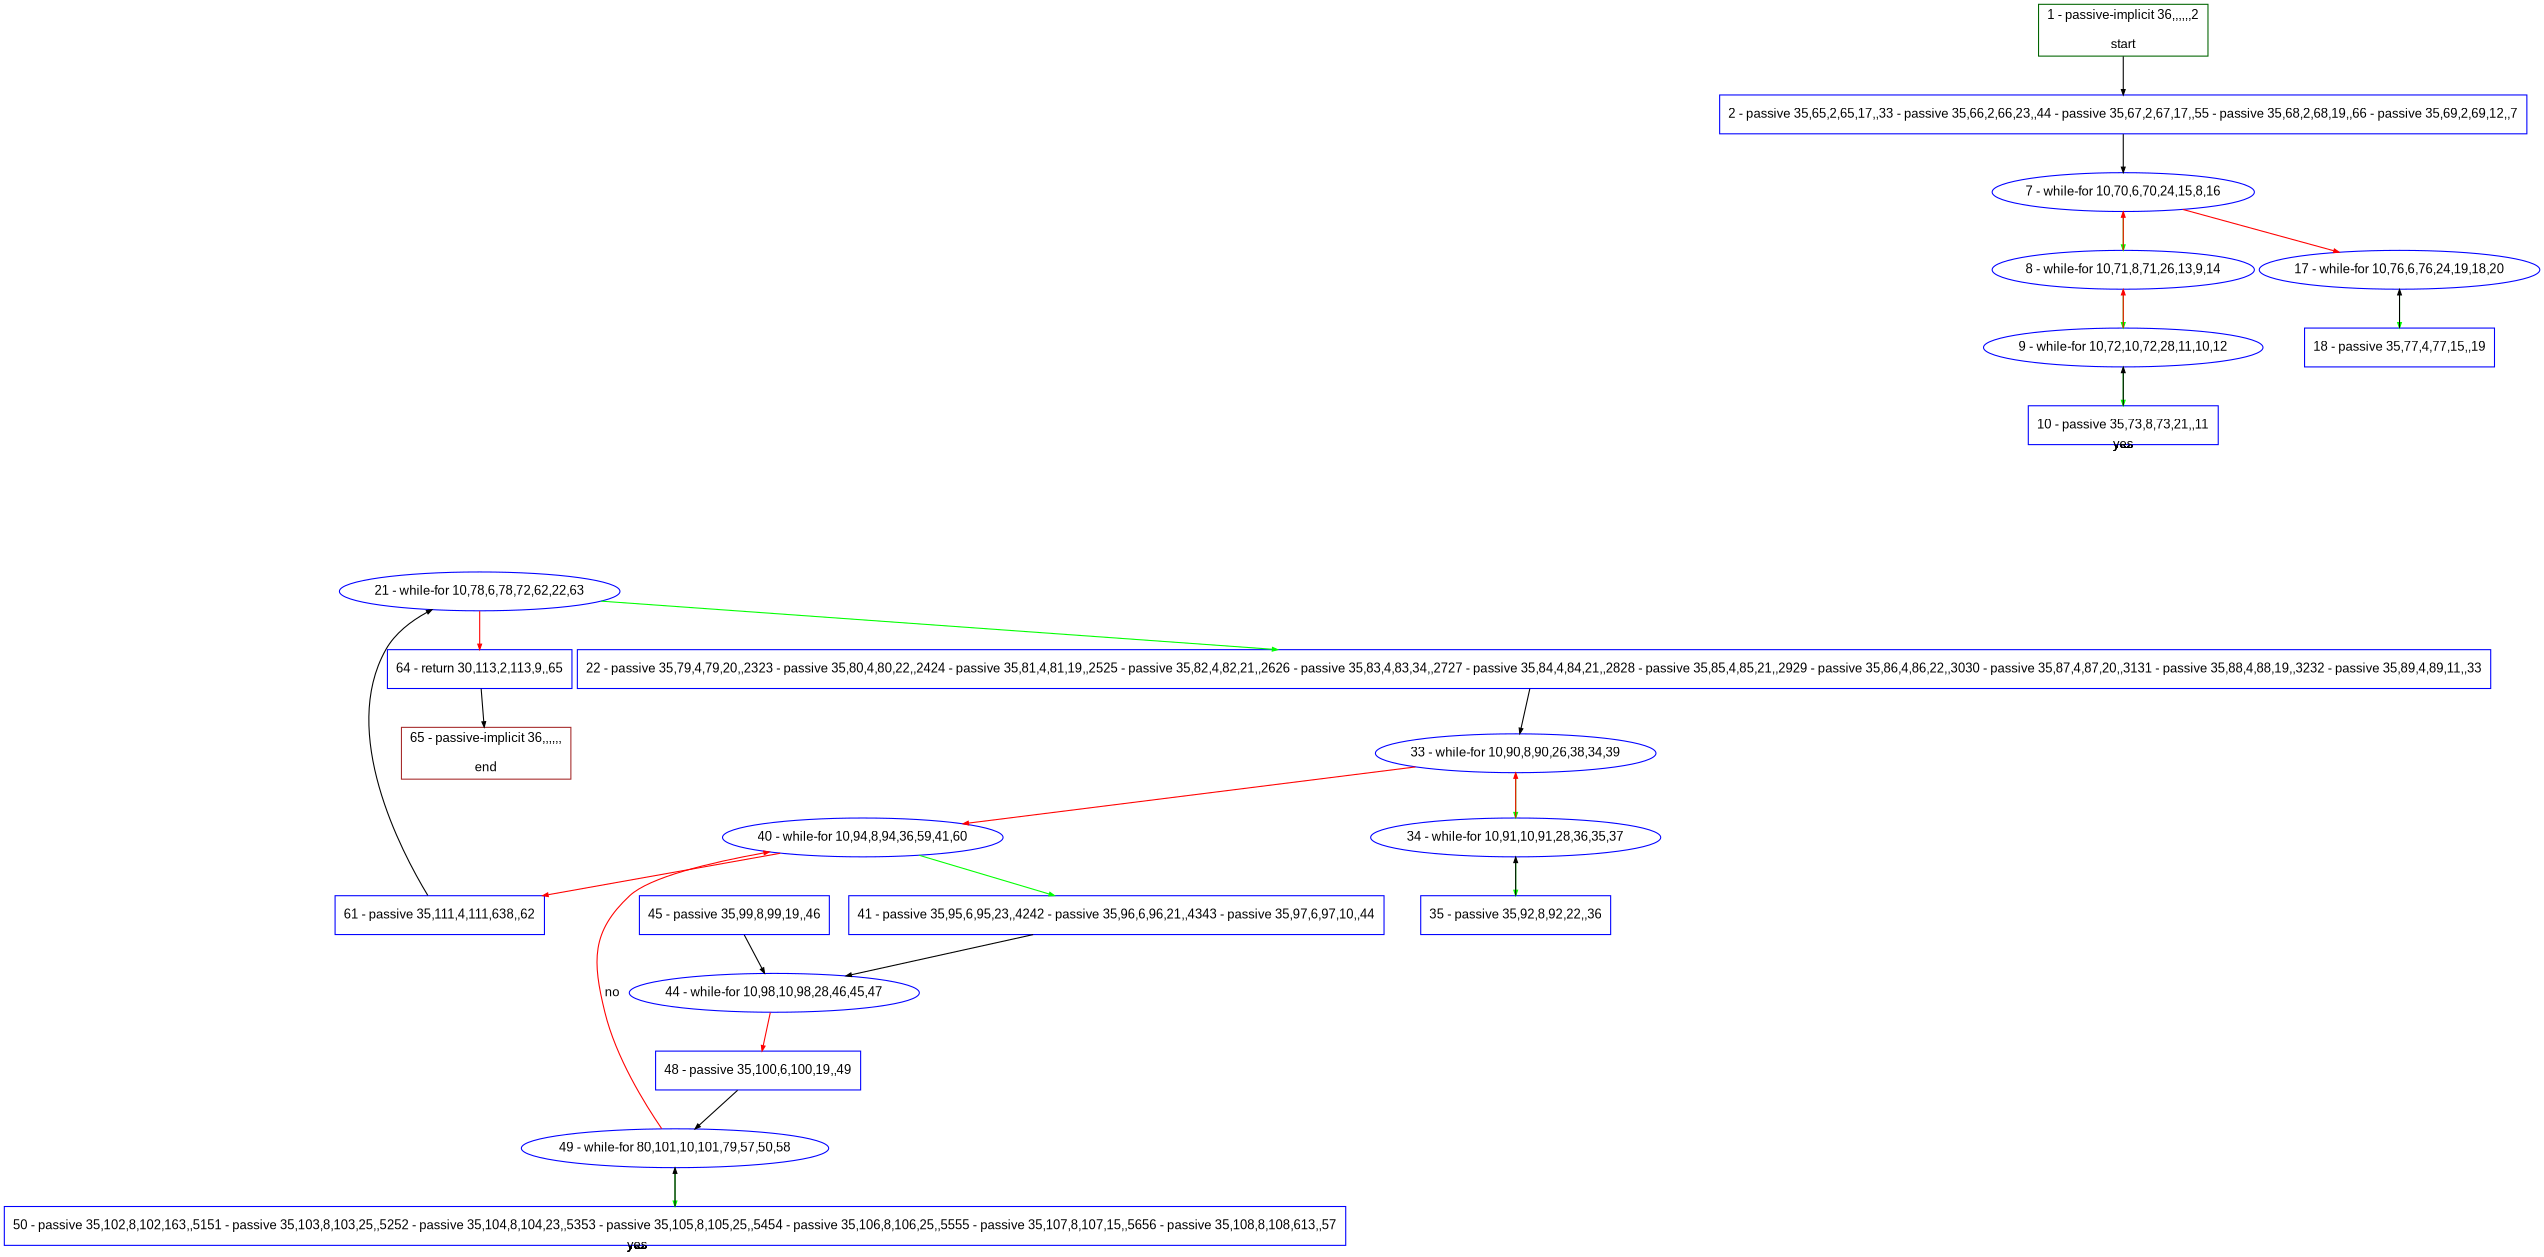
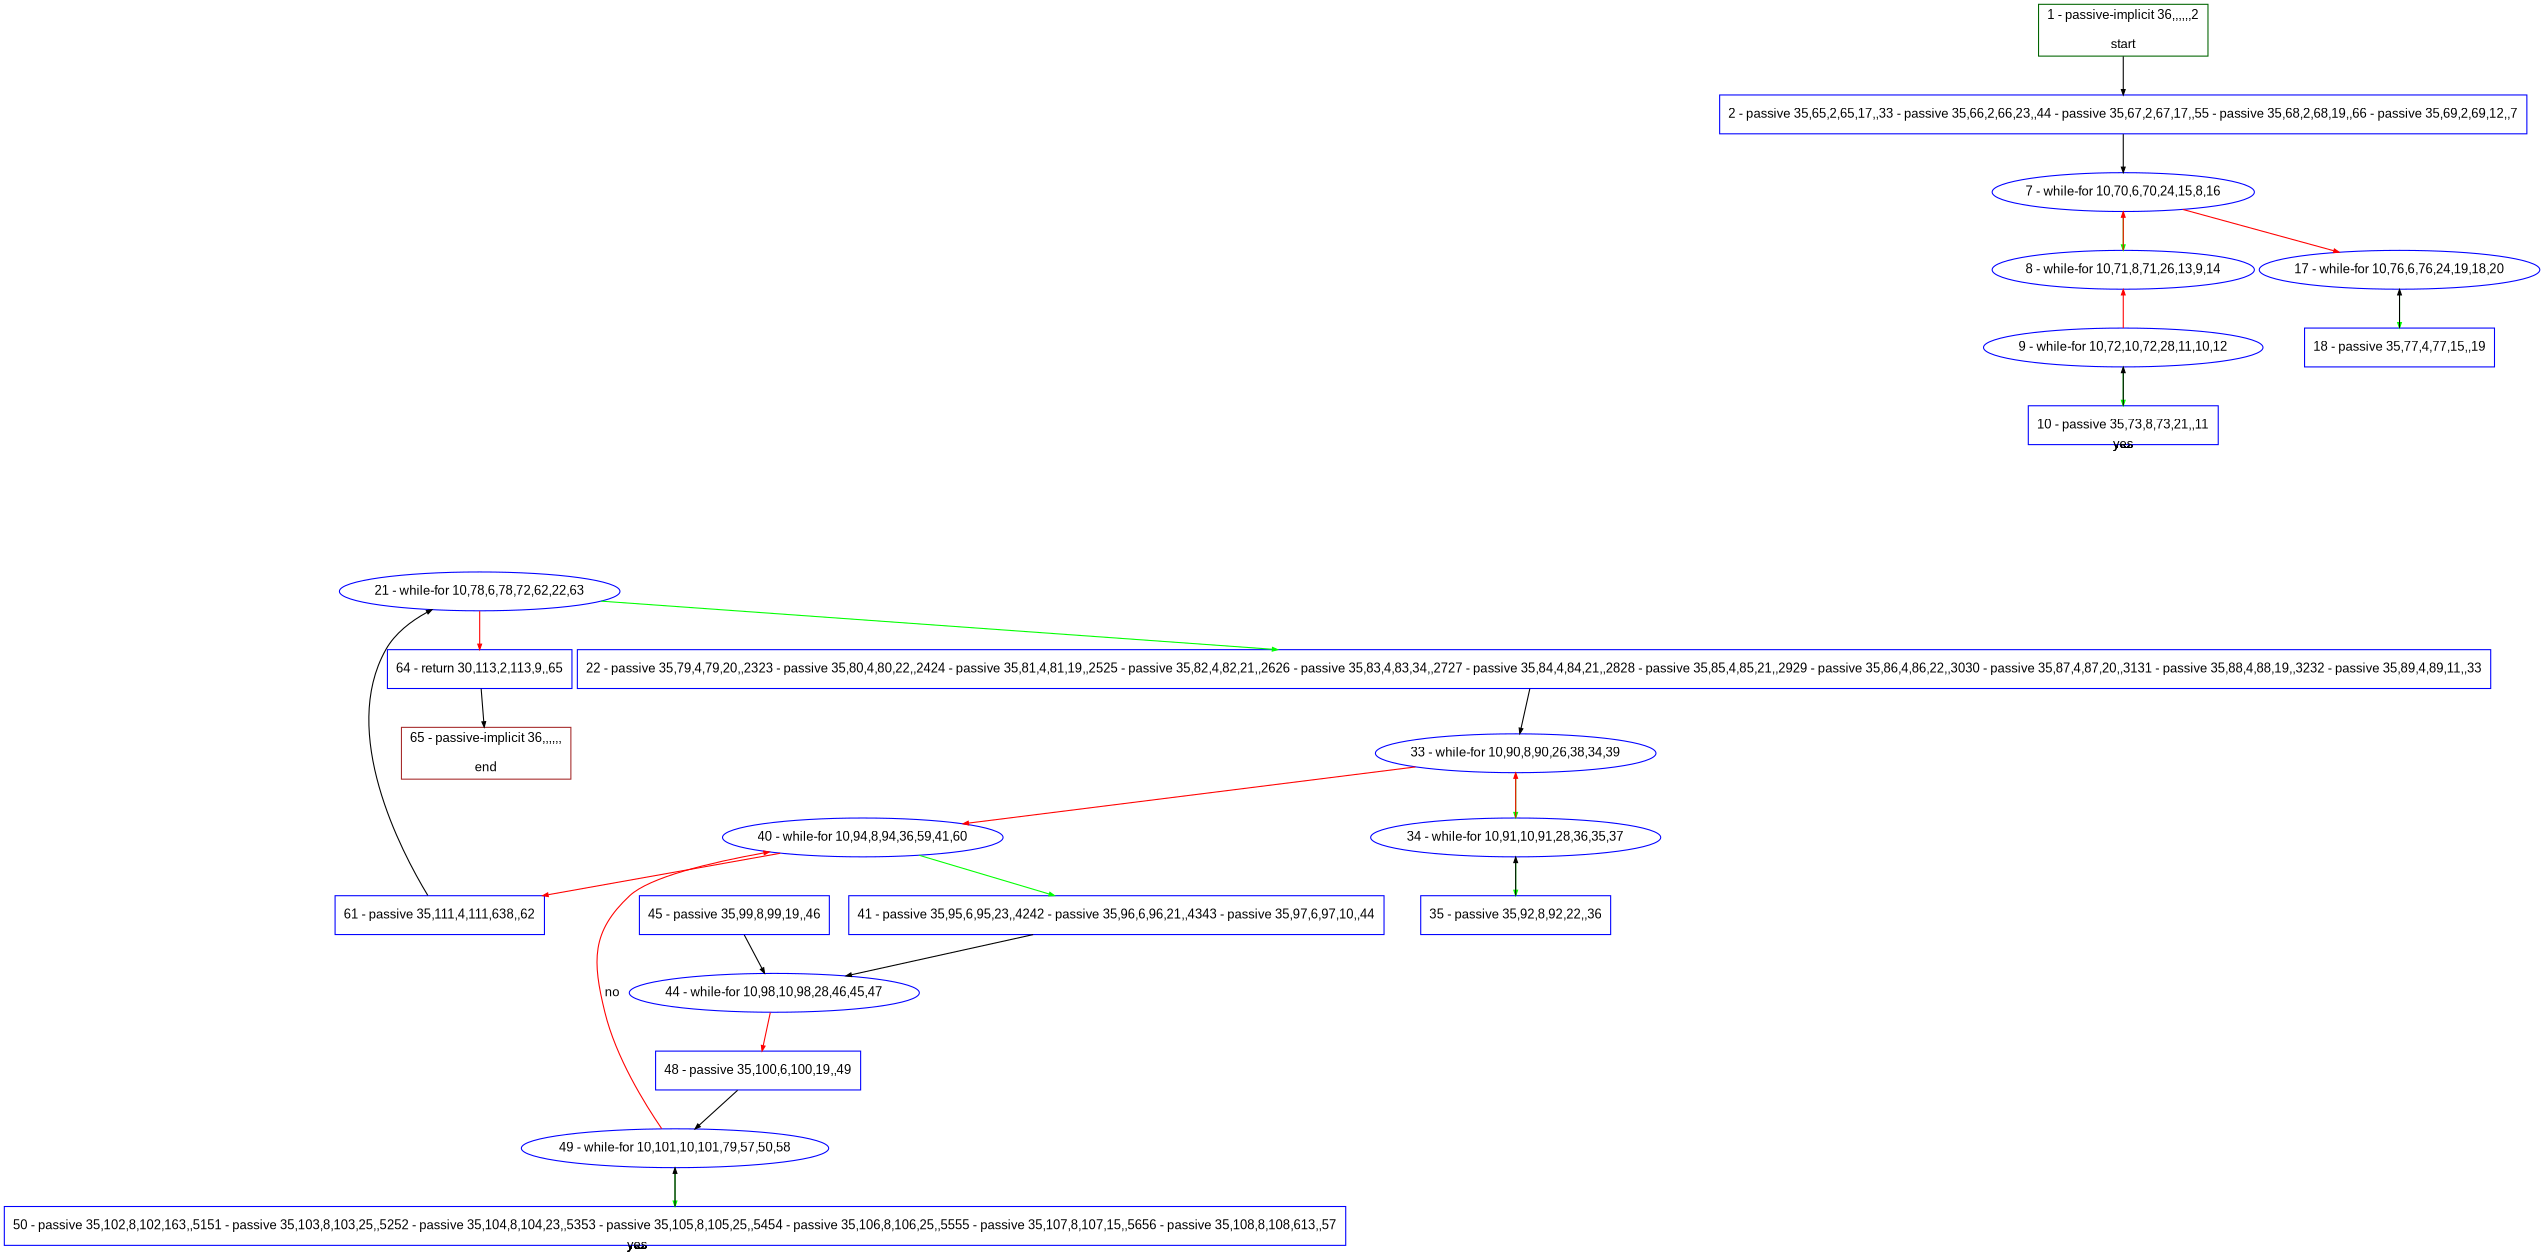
edge "8 - while-for 10,71,8,71,26,13,9,14" -> "9 - while-for 10,72,10,72,28,11,10,12": removed
node "49 - while-for 80,101,10,101,79,57,50,58": label "49 - while-for 80,101,10,101,79,57,50,58" -> "49 - while-for 10,101,10,101,79,57,50,58"
